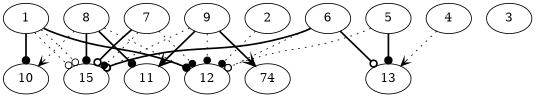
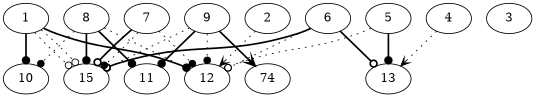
edge "2" -> "12": arrowhead dot -> vee
edge "8" -> "10": arrowhead vee -> dot
edge "9" -> "11": arrowhead vee -> dot
